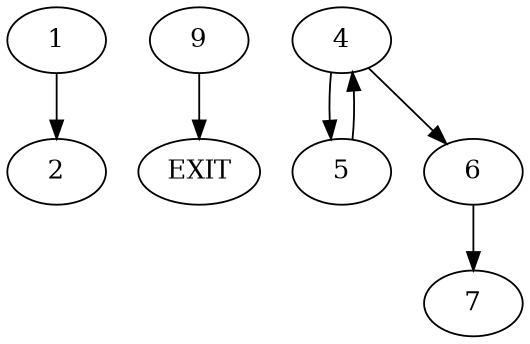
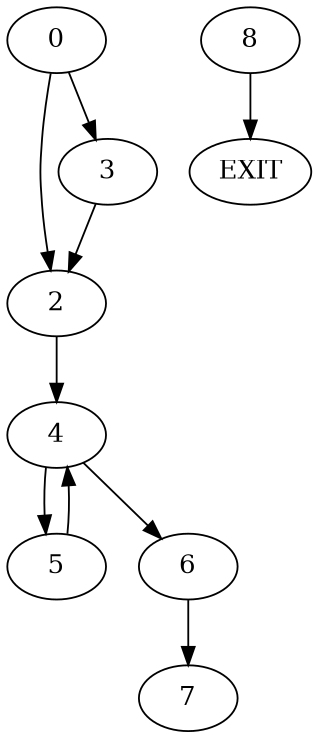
node "1": label "1" -> "0"
node "9": label "9" -> "8"
node "3": added
edge "2" -> "4": added
